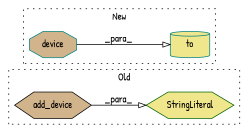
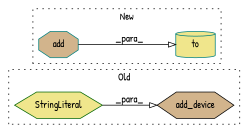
node "device": label "device" -> "add"
edge "add_device" -> "StringLiteral": reversed
